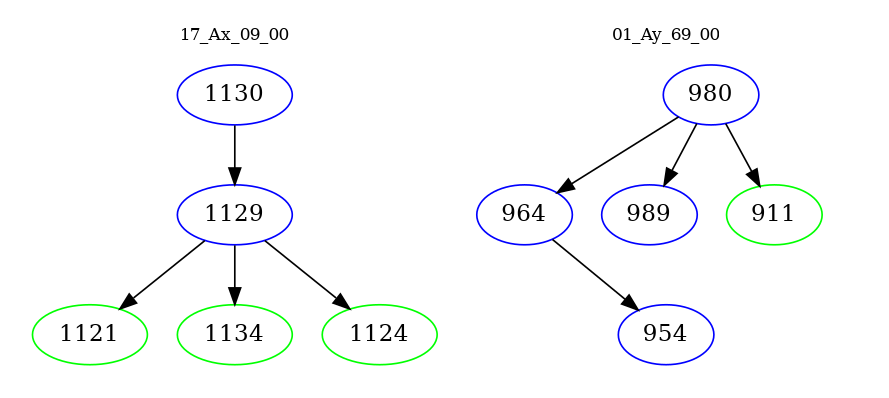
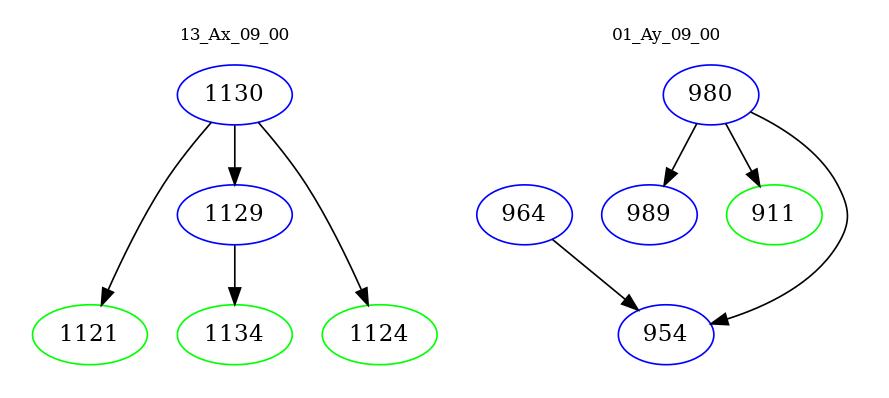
cluster "17_Ax_09_00": label "17_Ax_09_00" -> "13_Ax_09_00"
cluster "01_Ay_69_00": label "01_Ay_69_00" -> "01_Ay_09_00"
edge "980" -> "964": now "980" -> "954"
edge "1129" -> "1121": now "1130" -> "1121"
edge "1129" -> "1124": now "1130" -> "1124"
